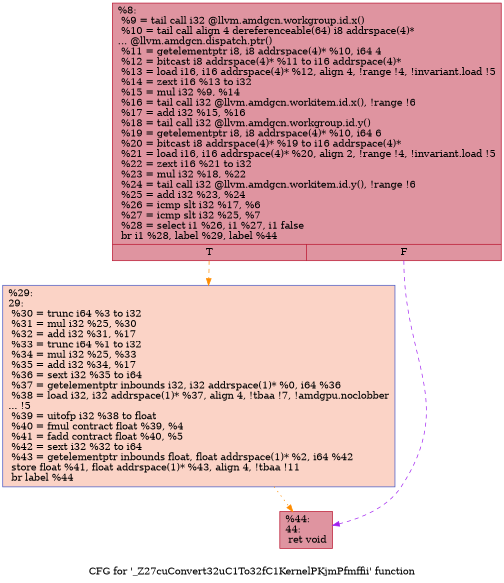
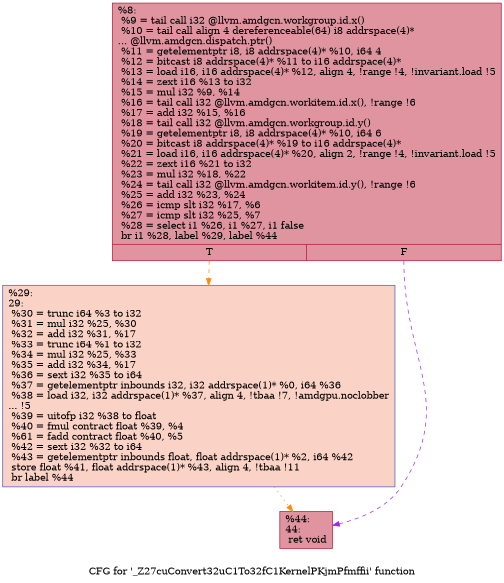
node "%29:": text "%41 = fadd contract float %40, %5" -> "%61 = fadd contract float %40, %5"
